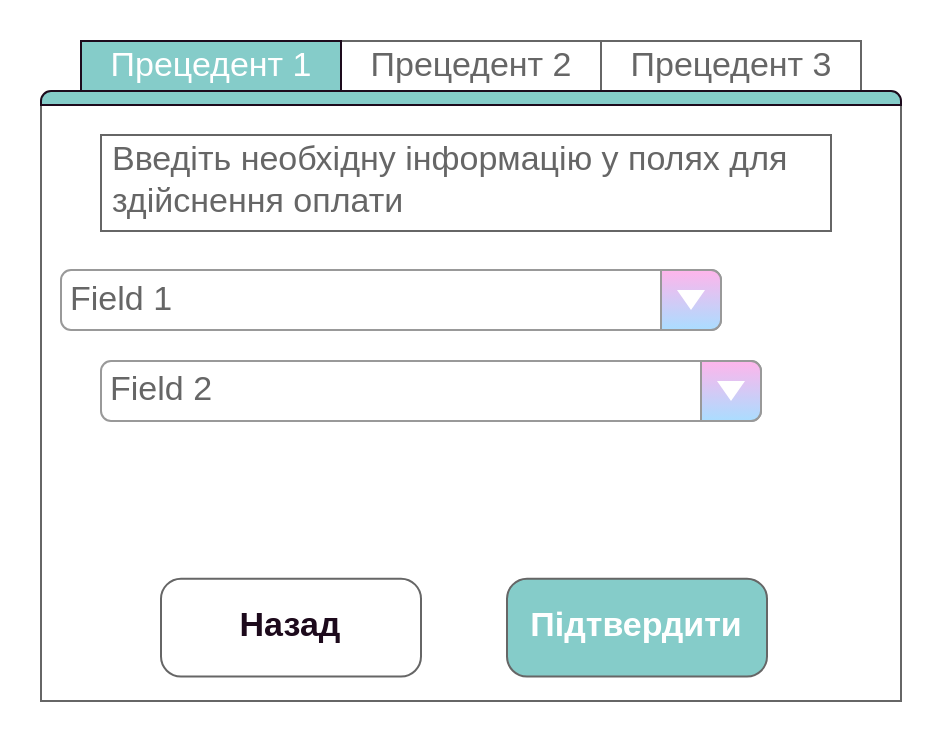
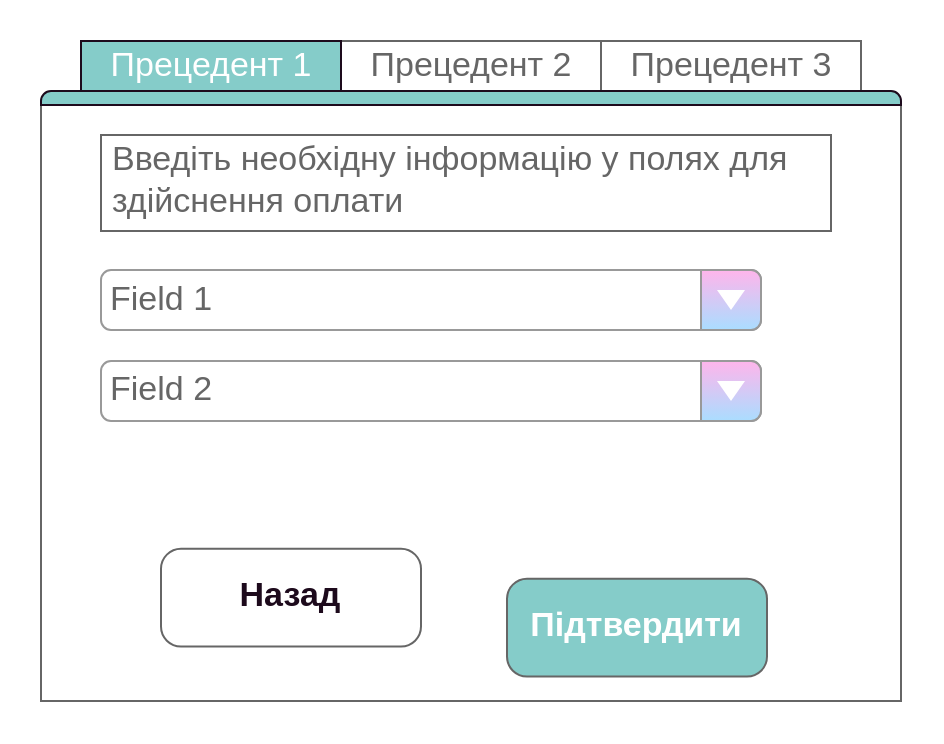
node "Field 1": moved (391, 300) -> (431, 300)
node "Назад": moved (291, 628) -> (291, 598)
